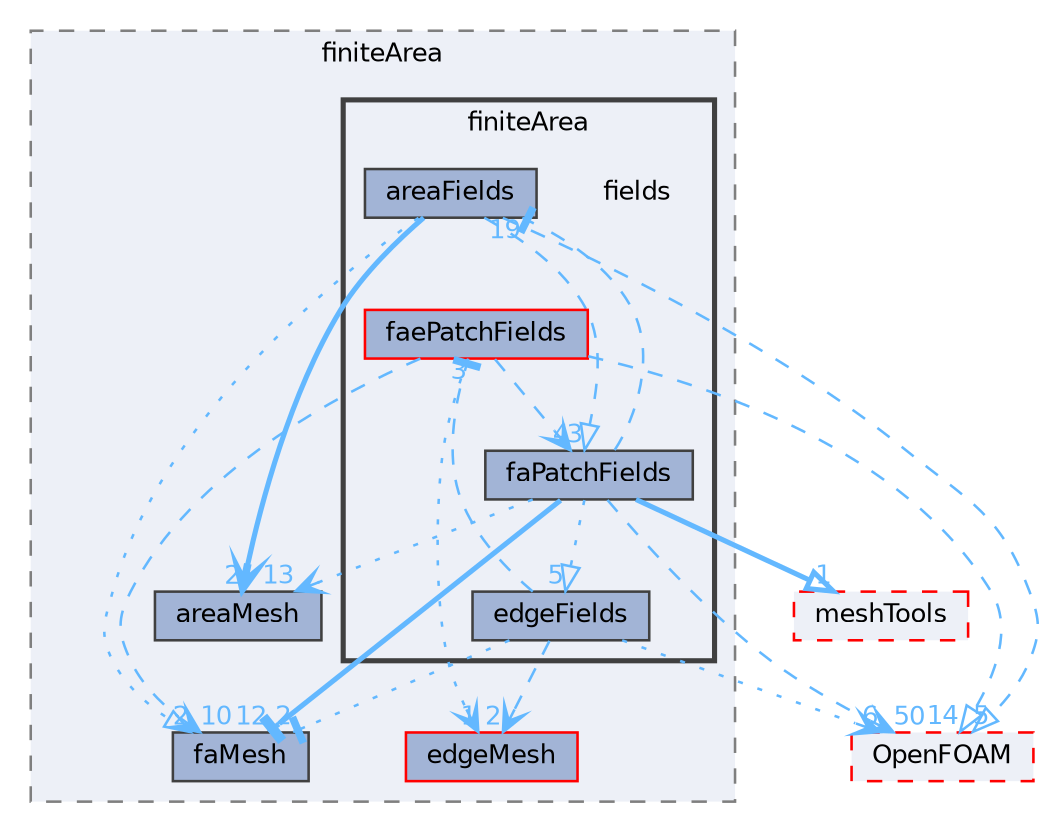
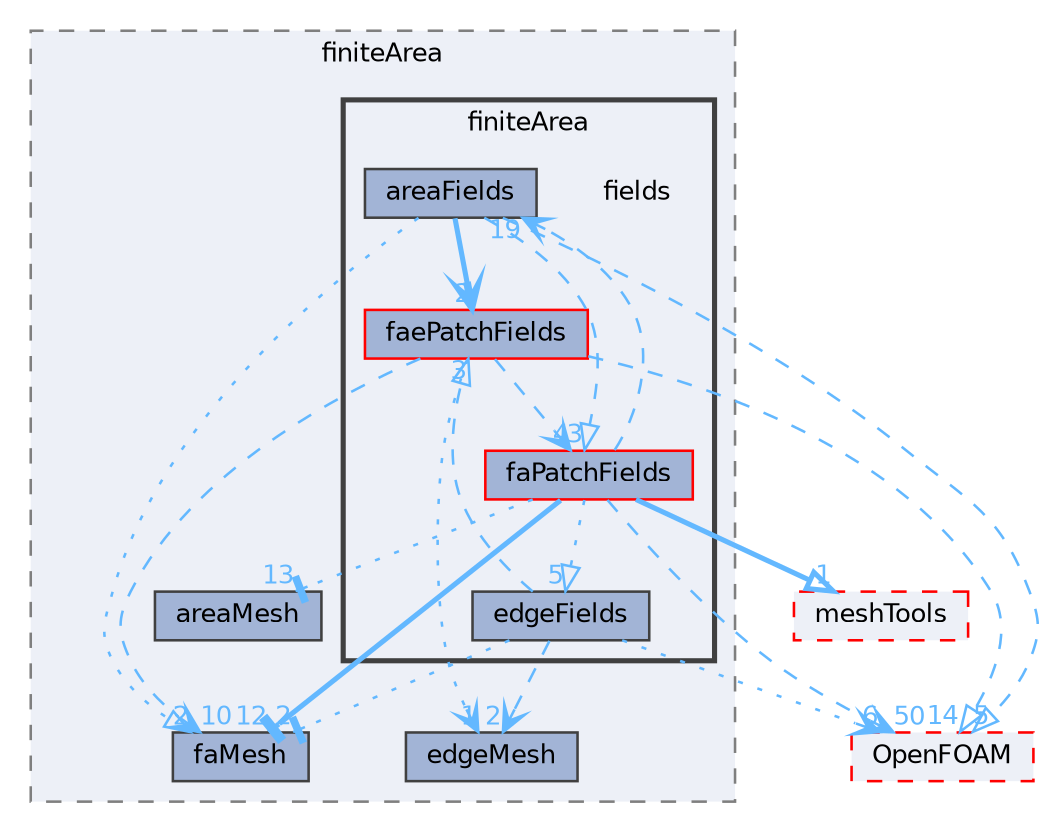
edge "faPatchFields" -> "areaFields": arrowhead tee -> vee
edge "areaFields" -> "areaMesh": now "areaFields" -> "faePatchFields"
node "faPatchFields": color grey25 -> red
edge "edgeFields" -> "faePatchFields": arrowhead tee -> onormal
edge "faPatchFields" -> "areaMesh": arrowhead vee -> tee
node "edgeMesh": color red -> grey25
